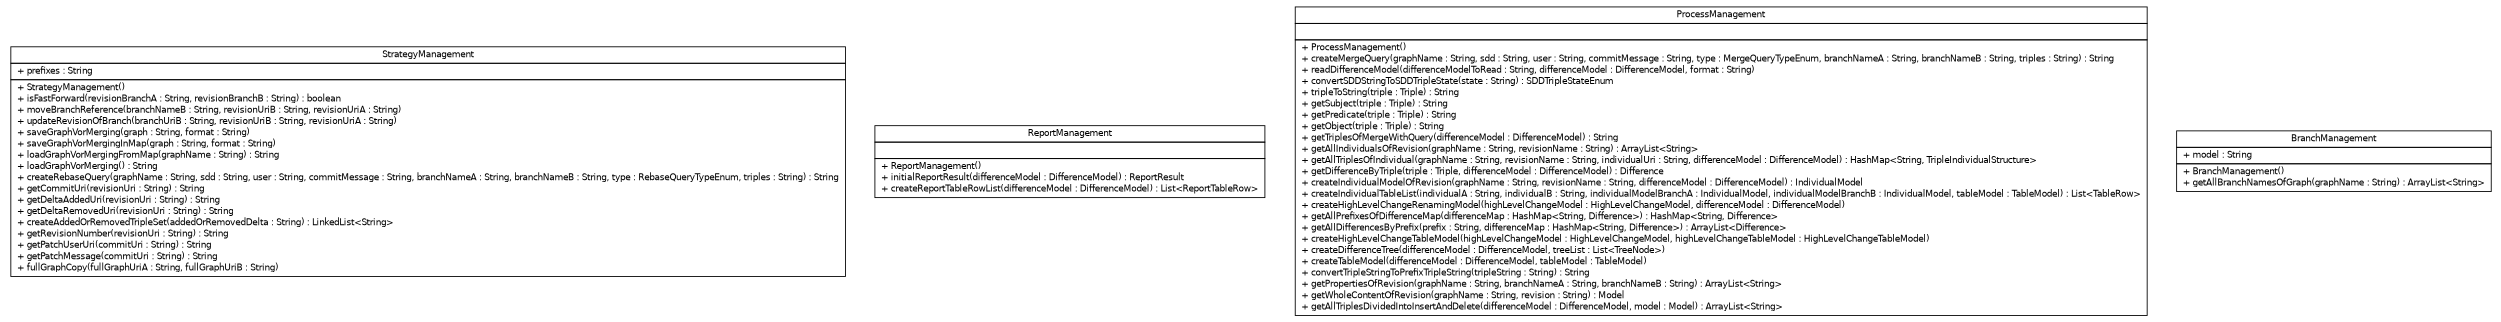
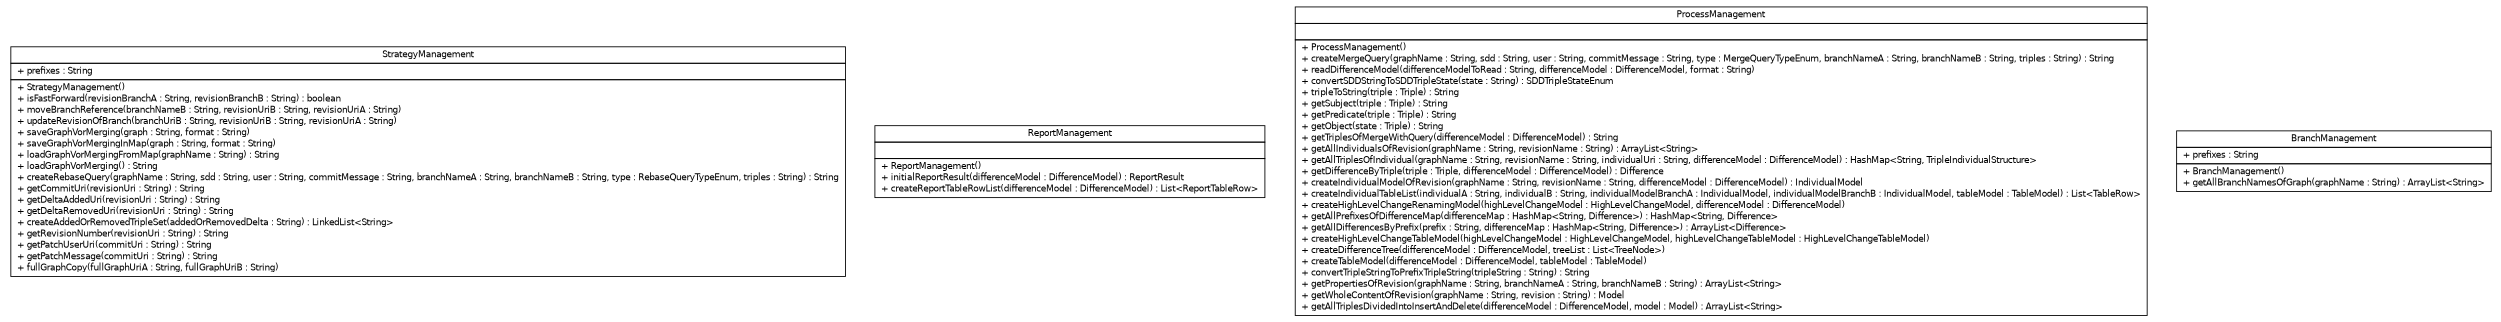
node "ProcessManagement": text "+ getObject(triple : Triple) : String" -> "+ getObject(state : Triple) : String"
node "BranchManagement": text "+ model : String" -> "+ prefixes : String"
